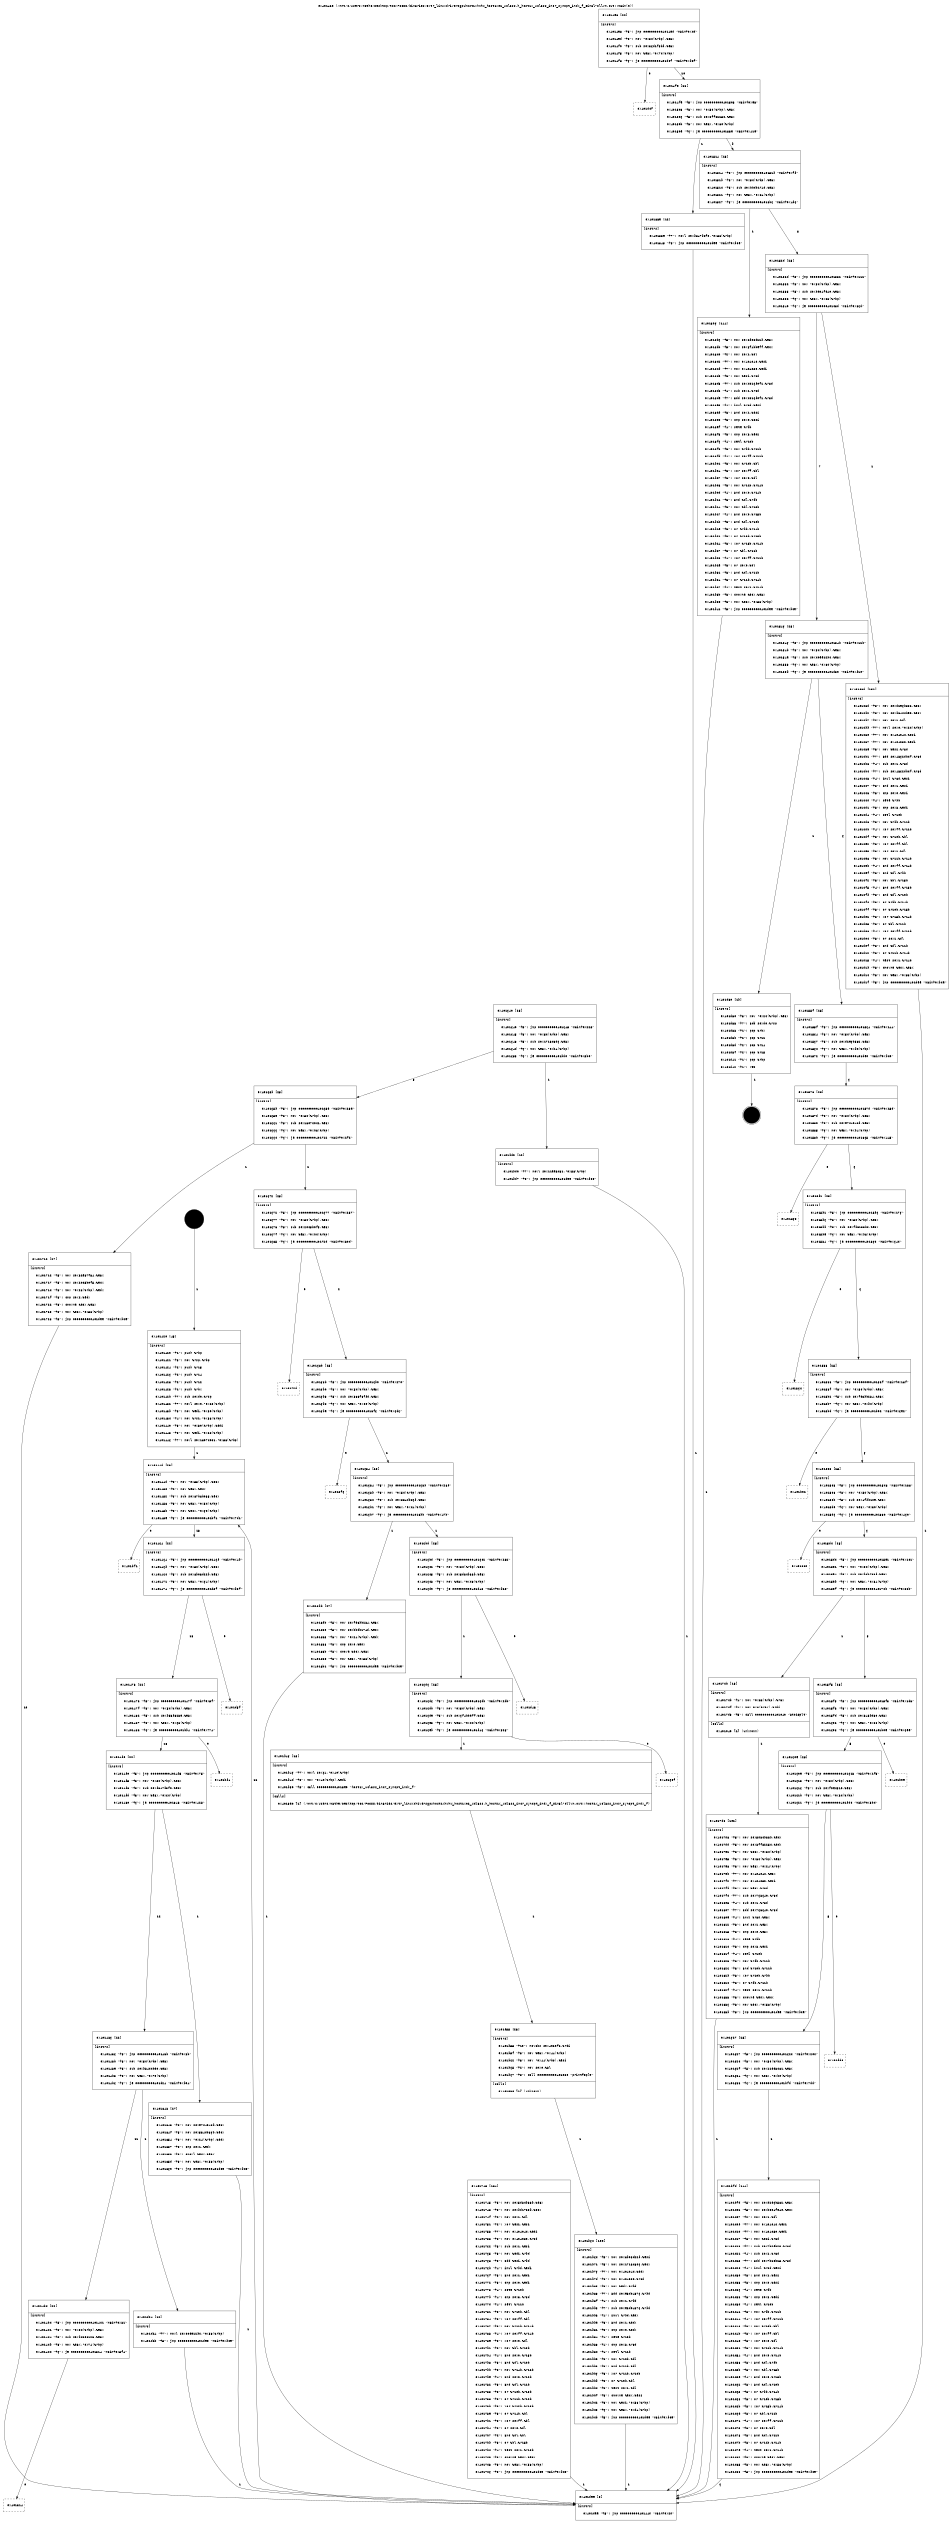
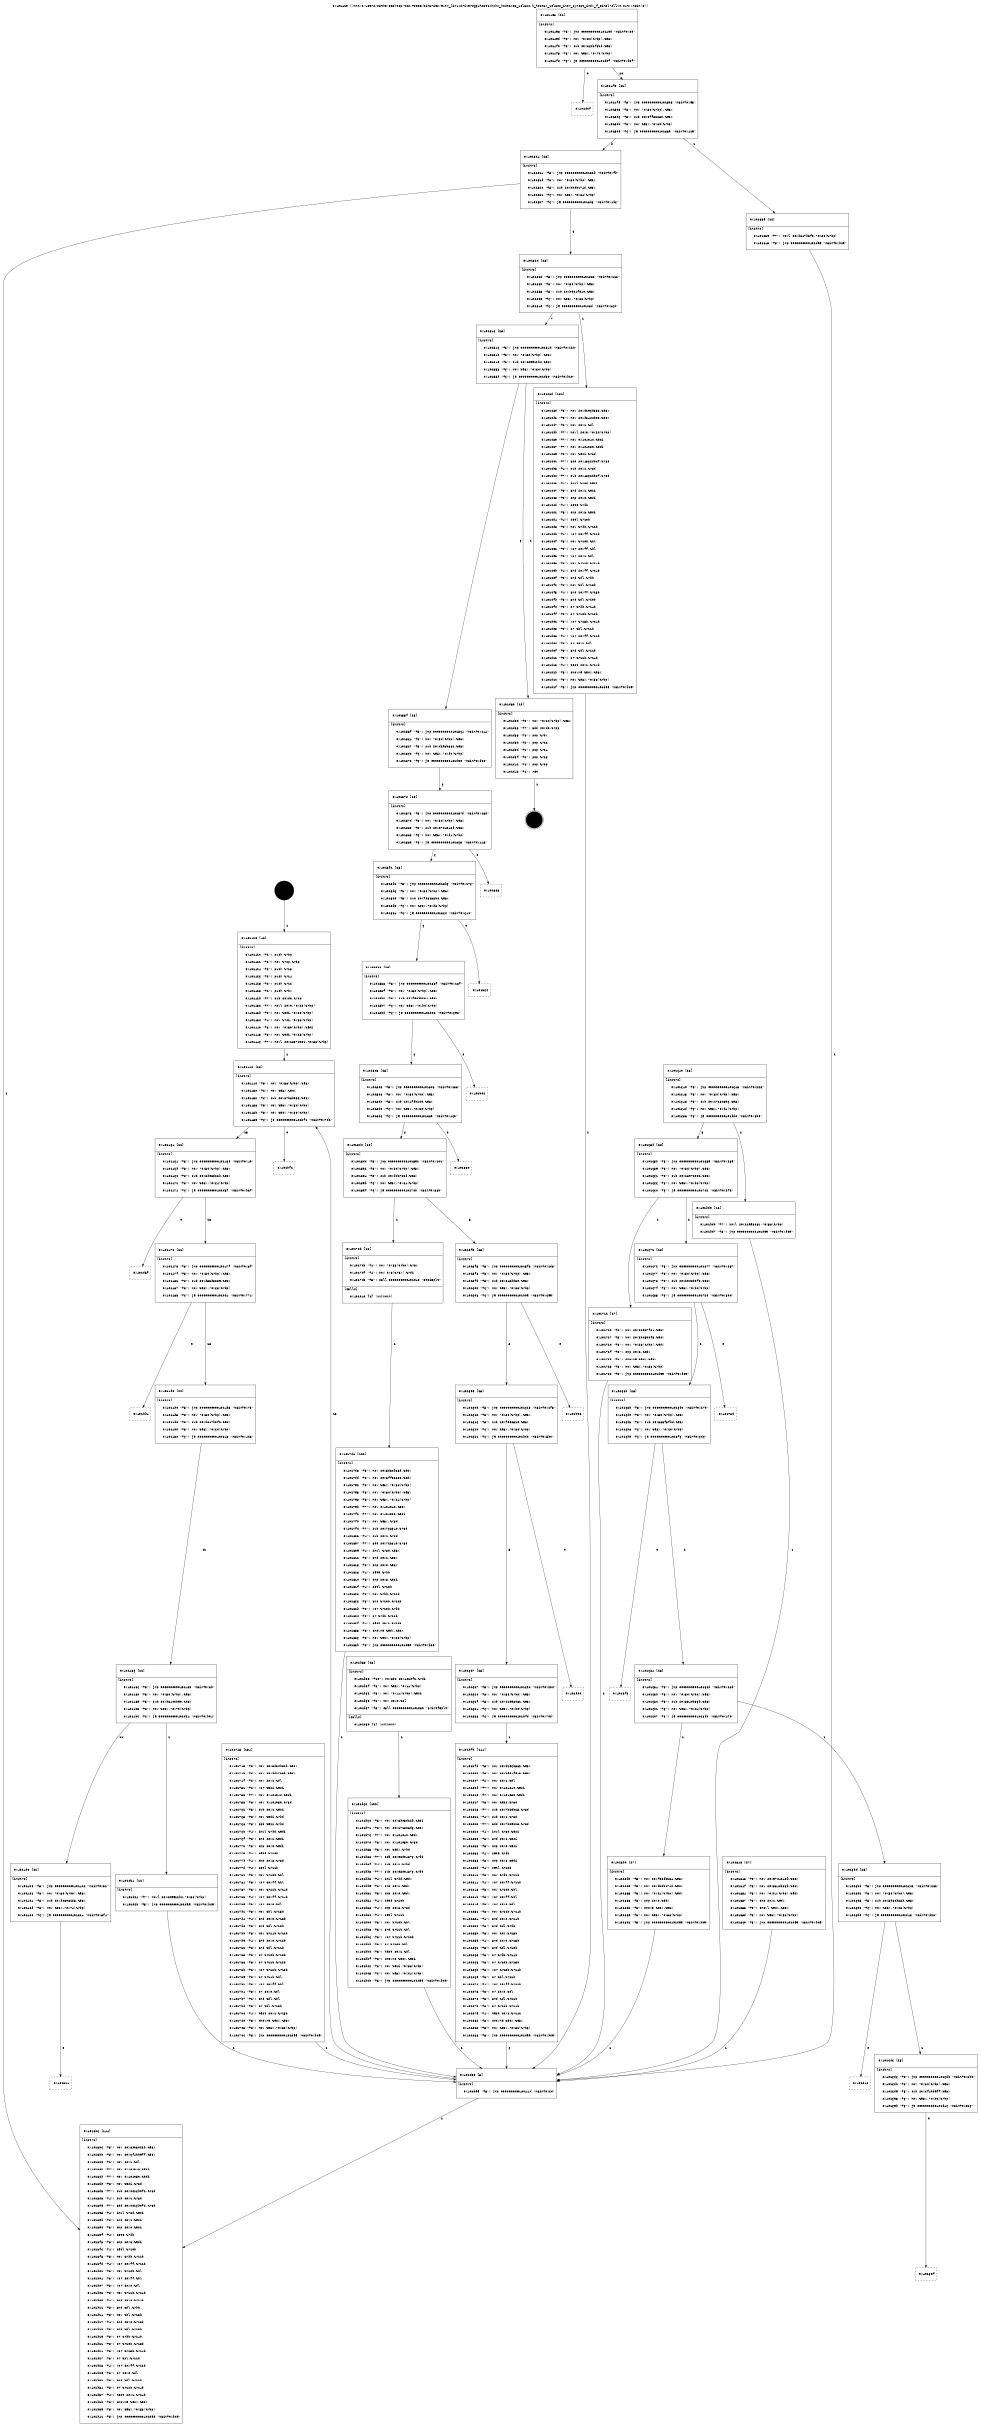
edge "0x4018b6 [144]" -> "0x401dee [5]": reversed
edge "0x401712 [27]" -> "0x401dee [5]": label " 10" -> " 1"
node "0x401946 [15]": removed
edge "0x401490 [22]" -> "0x40184a [27]": removed, label "1"
